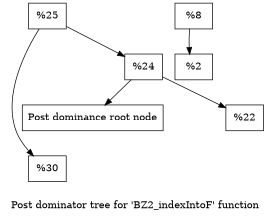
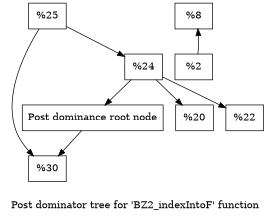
edge "%8" -> "%2": reversed
node "%20": added
edge "Post dominance root node" -> "%30": added
